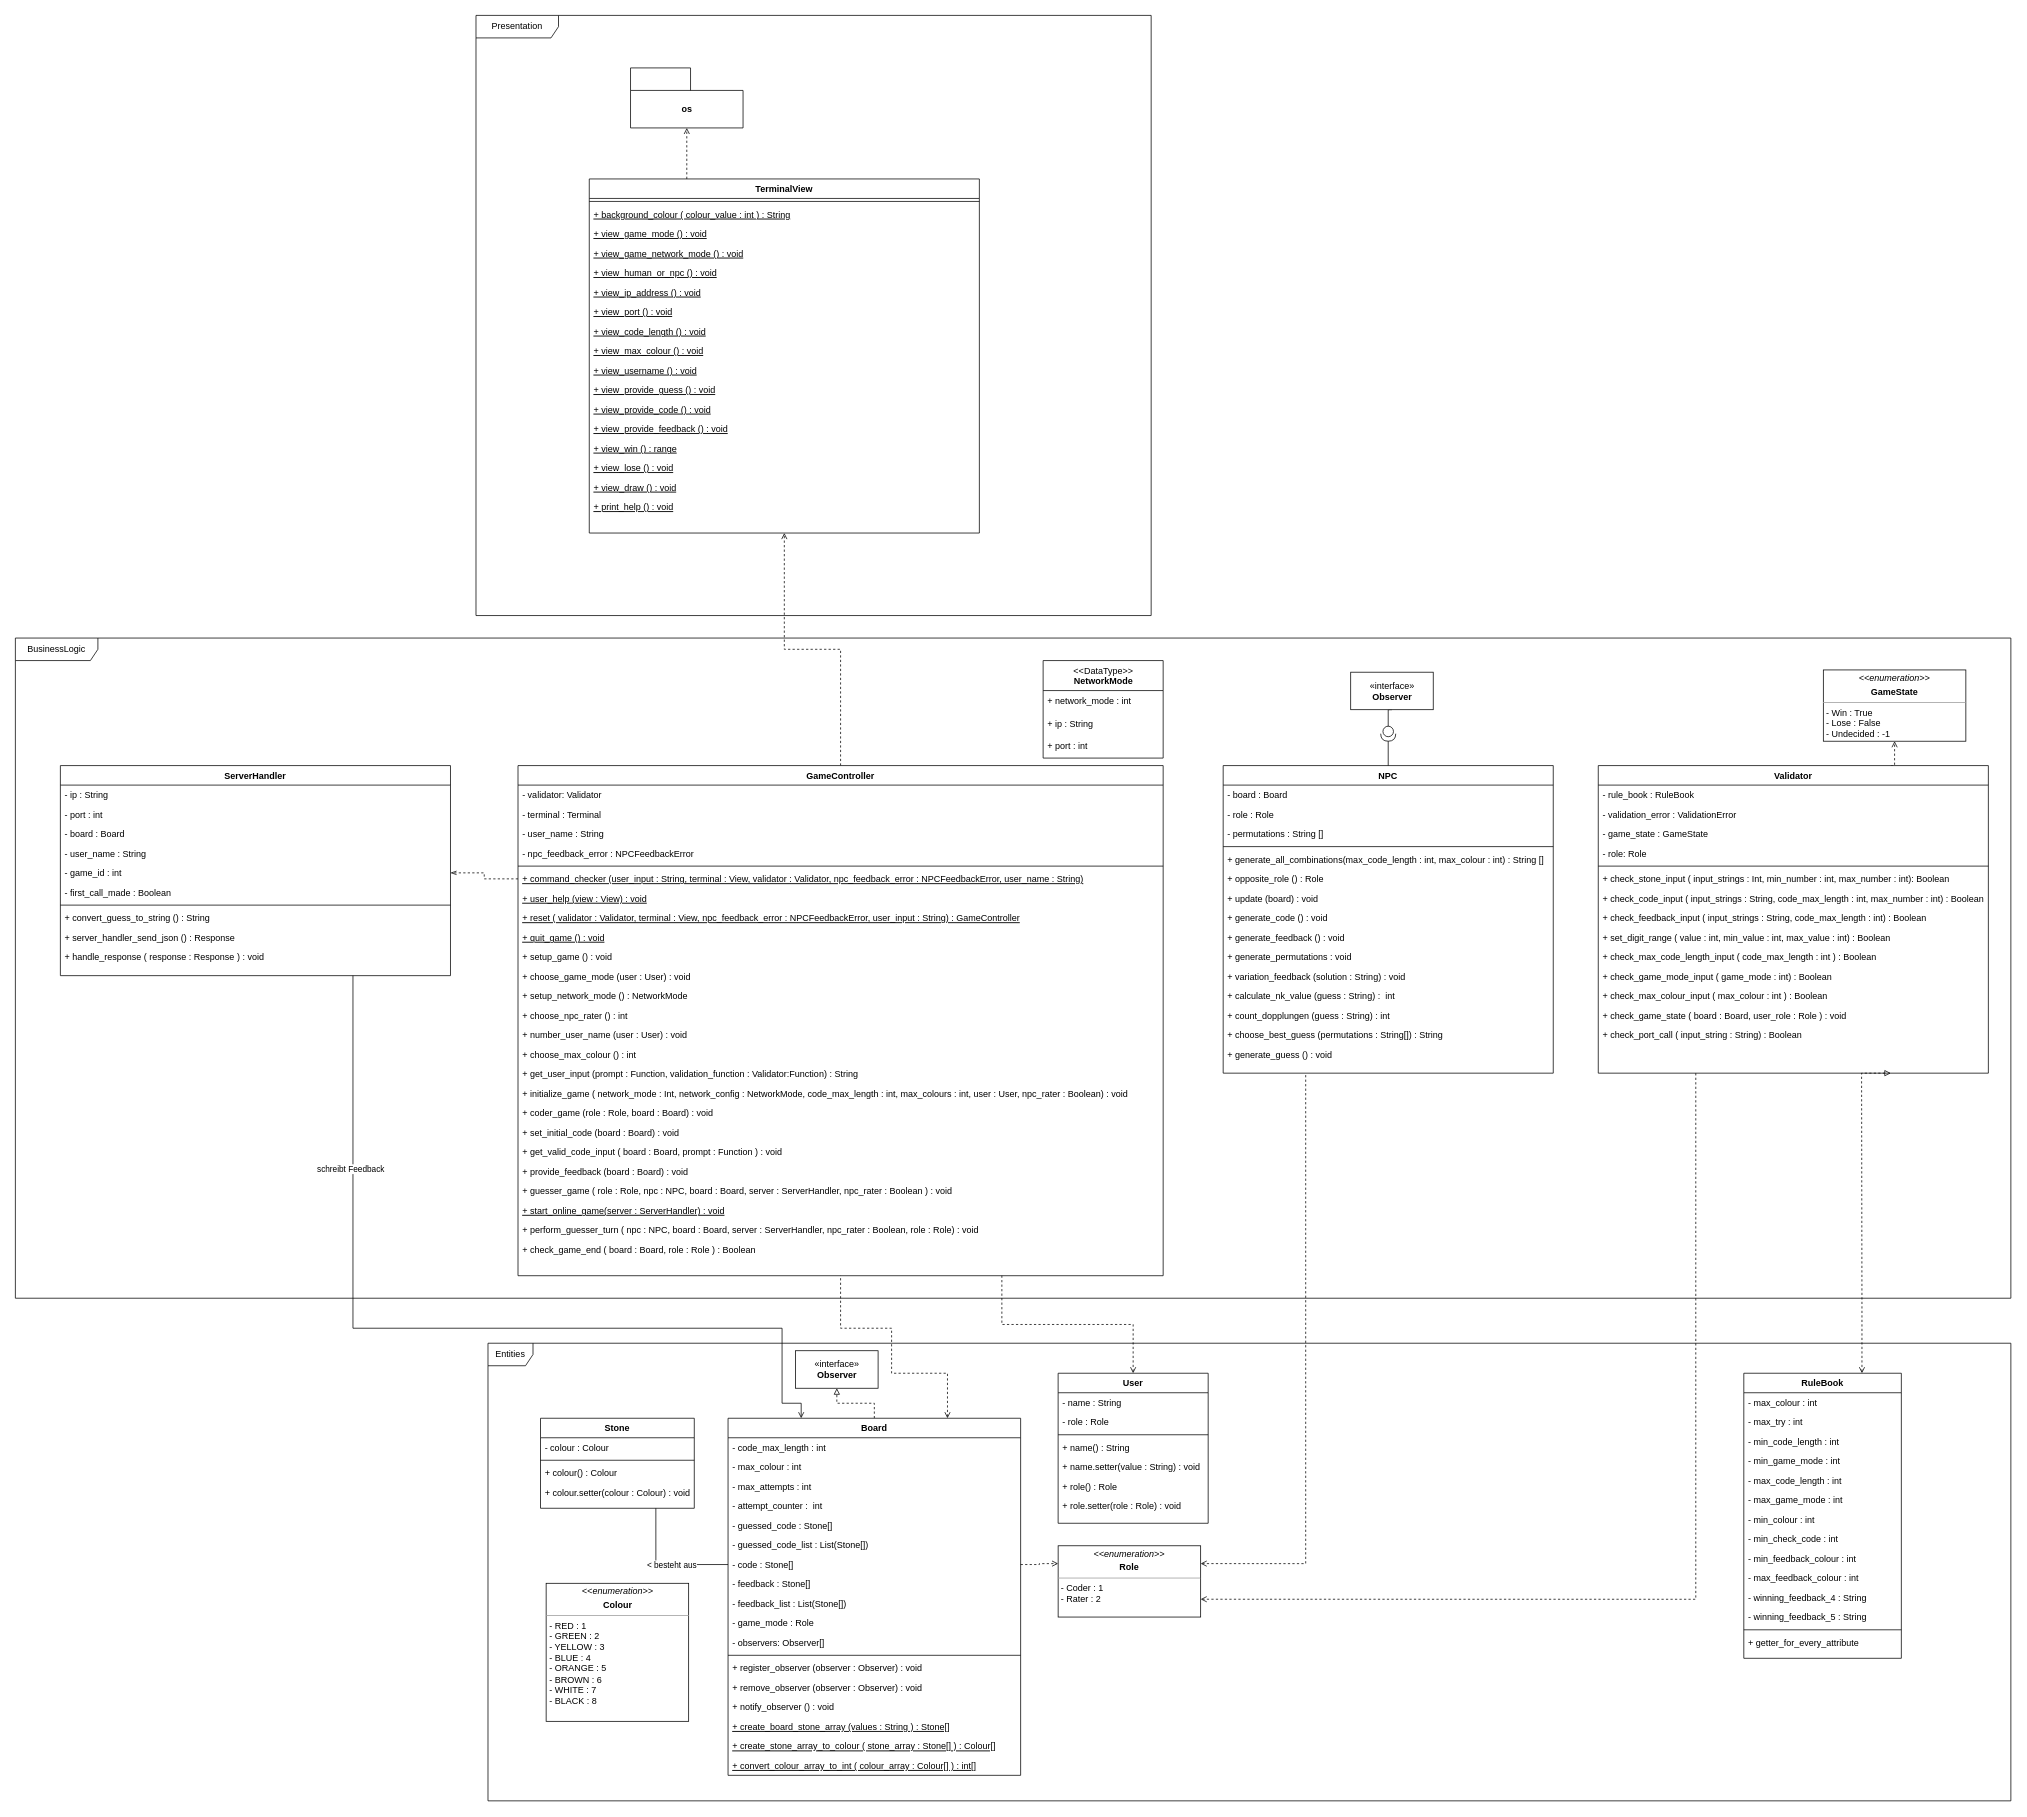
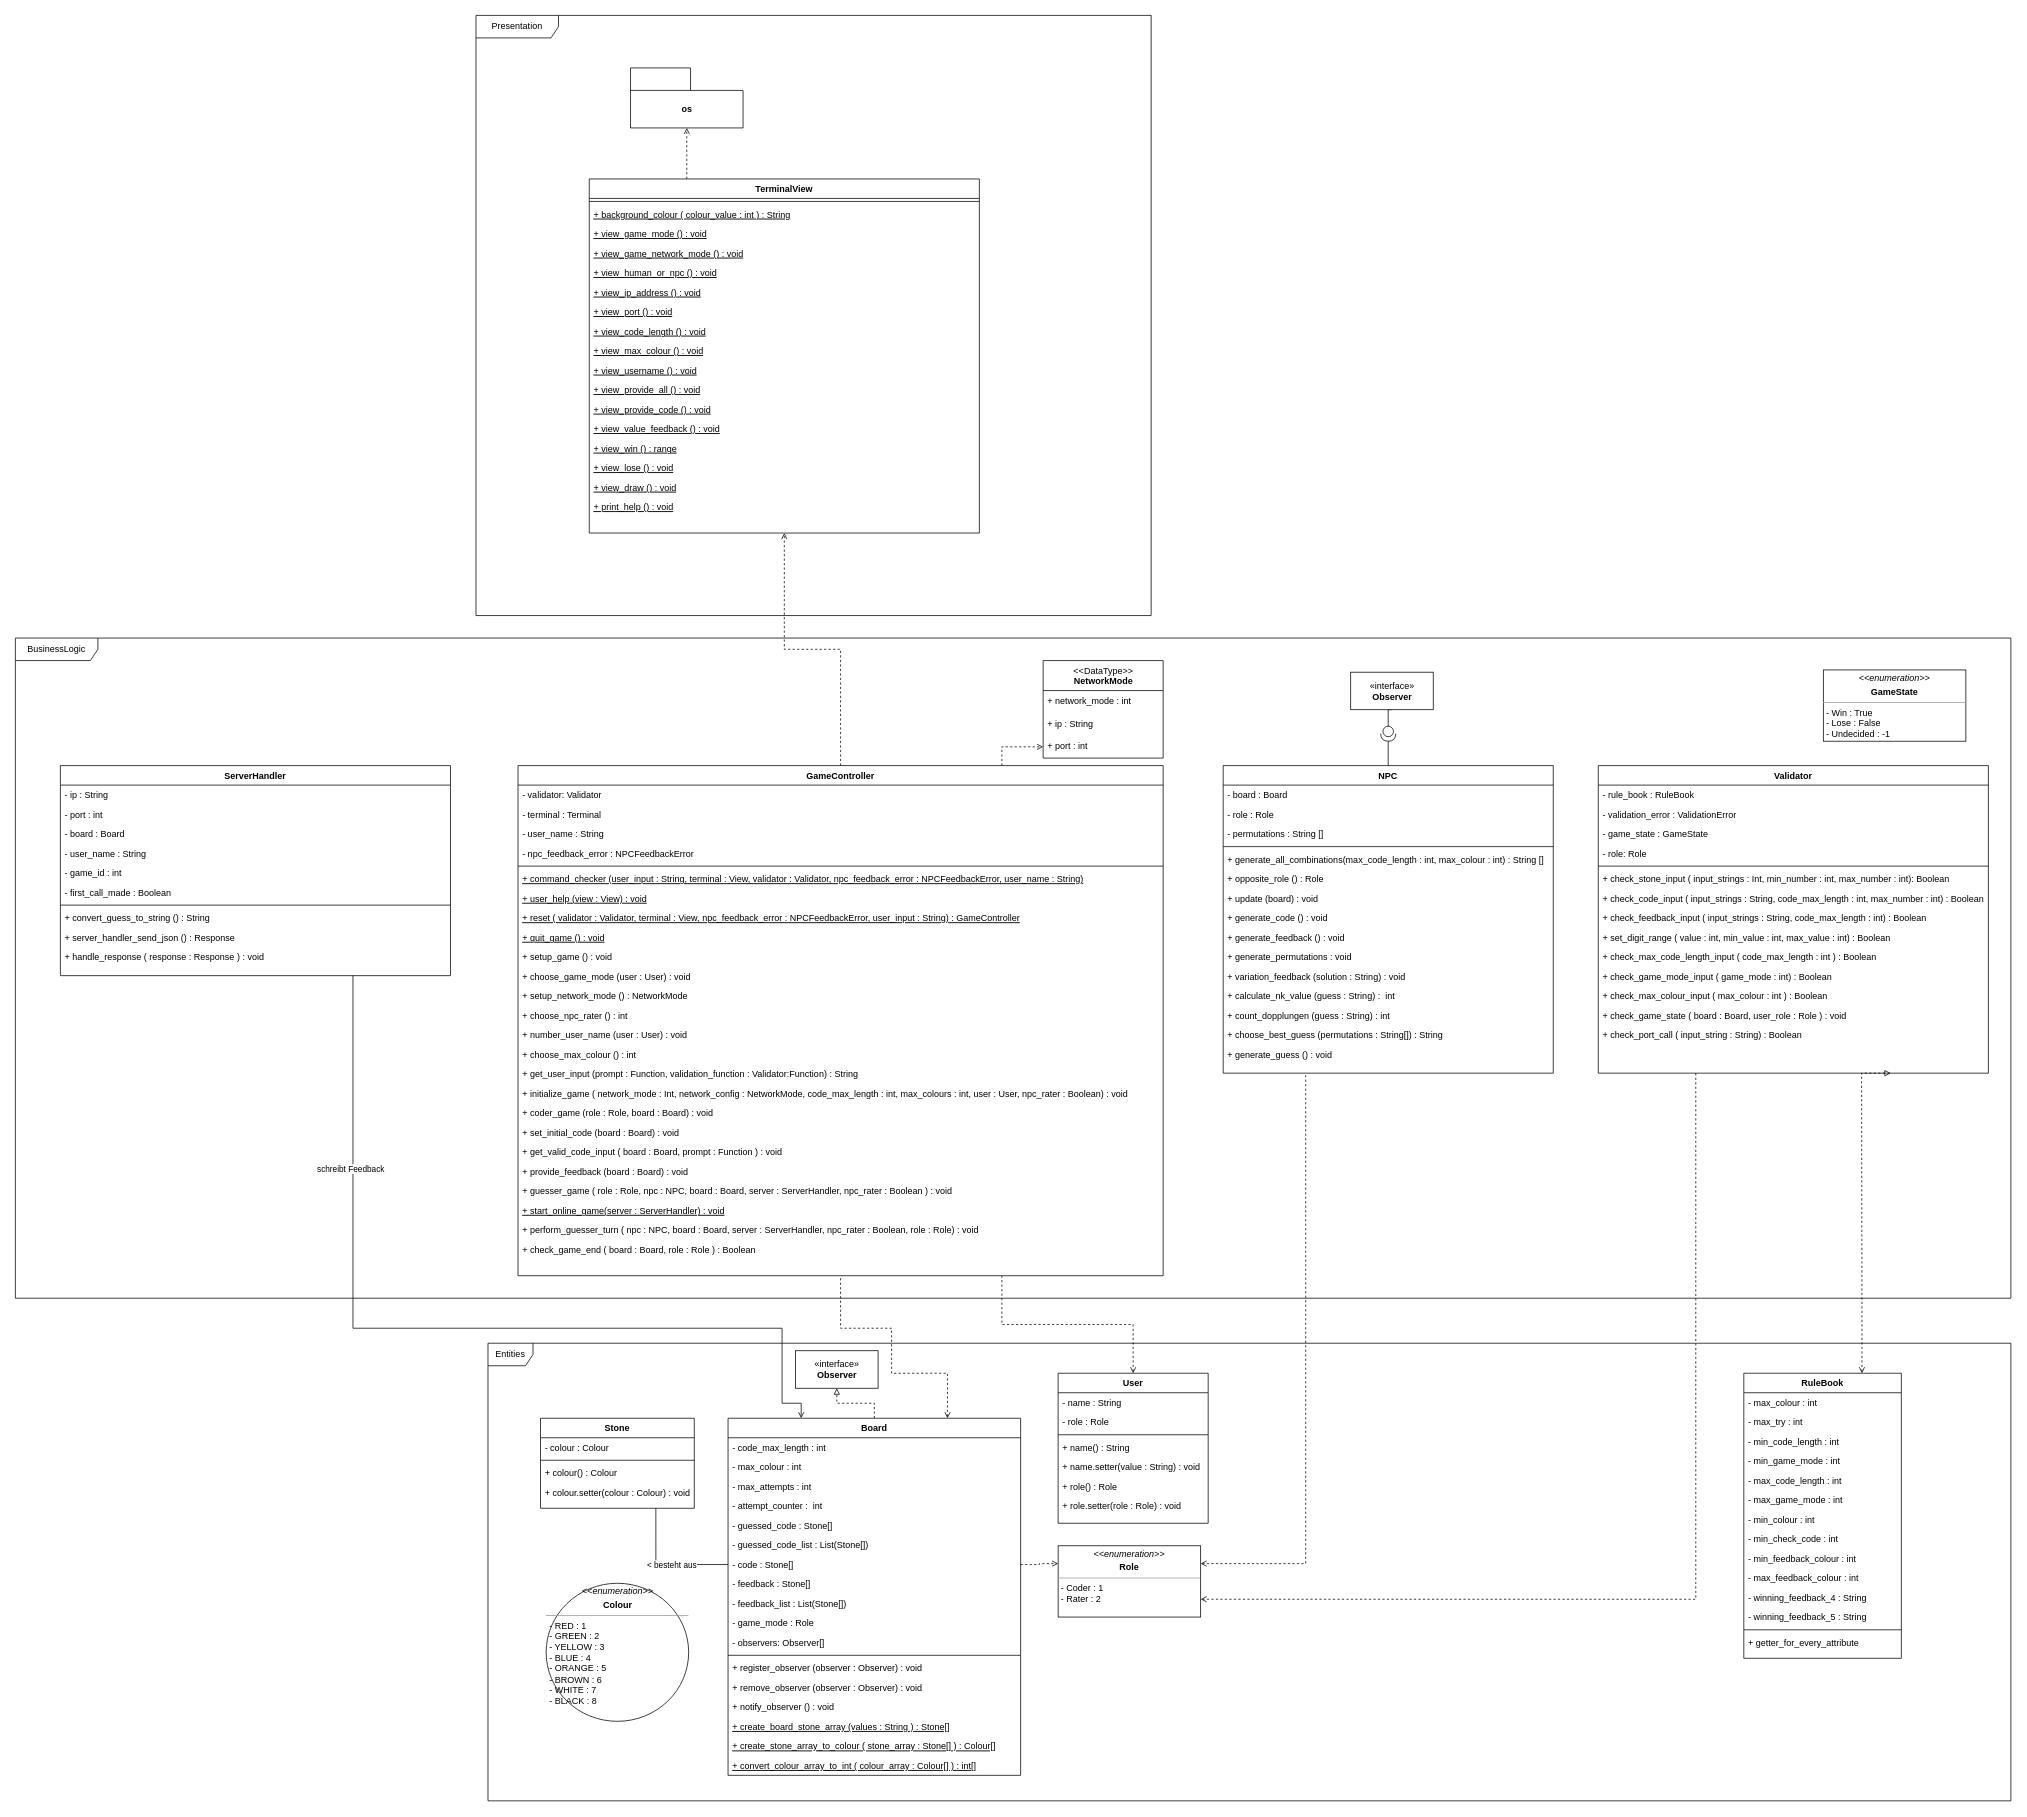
node "+ view_provide_guess () : void": label "+ view_provide_guess () : void" -> "+ view_provide_all () : void"
node "+ view_provide_feedback () : void": label "+ view_provide_feedback () : void" -> "+ view_value_feedback () : void"
edge "GameController" -> "+ port : int": added
edge "Validator" -> "<<enumeration>> GameState - Win : True - Lose : False - Undecided : -1": removed
edge "+ command_checker (user_input : String, terminal : View, validator : Validator, npc_feedback_error : NPCFeedbackError, user_name : String)" -> "- game_id : int": removed
node "<<enumeration>> Colour - RED : 1 - GREEN : 2 - YELLOW : 3 - BLUE : 4 - ORANGE : 5 - BROWN : 6 - WHITE : 7 - BLACK : 8": shape rectangle -> ellipse
